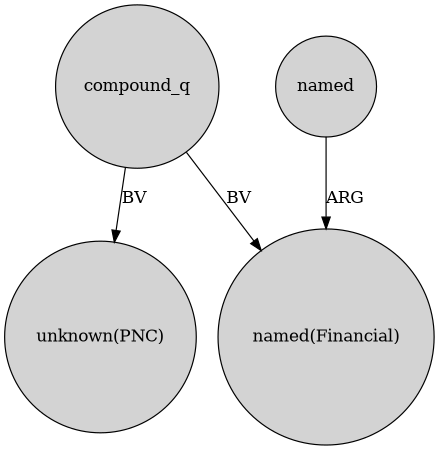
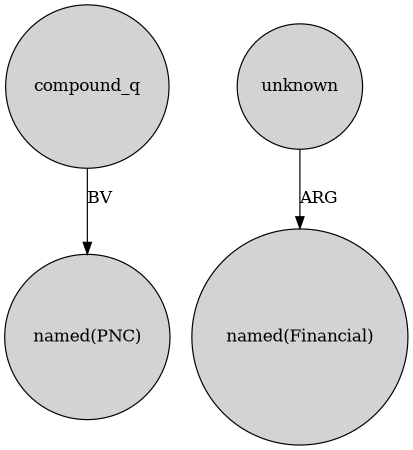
node "named": label "named" -> "unknown"
edge "compound_q" -> "named(Financial)": removed, label "BV"
node "unknown(PNC)": label "unknown(PNC)" -> "named(PNC)"
